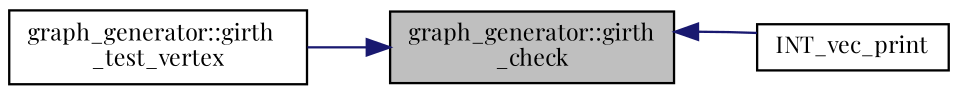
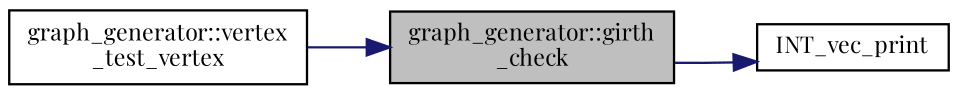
edge "INT_vec_print" -> "graph_generator::girth _check": reversed
node "graph_generator::girth _test_vertex": label "graph_generator::girth _test_vertex" -> "graph_generator::vertex _test_vertex"
